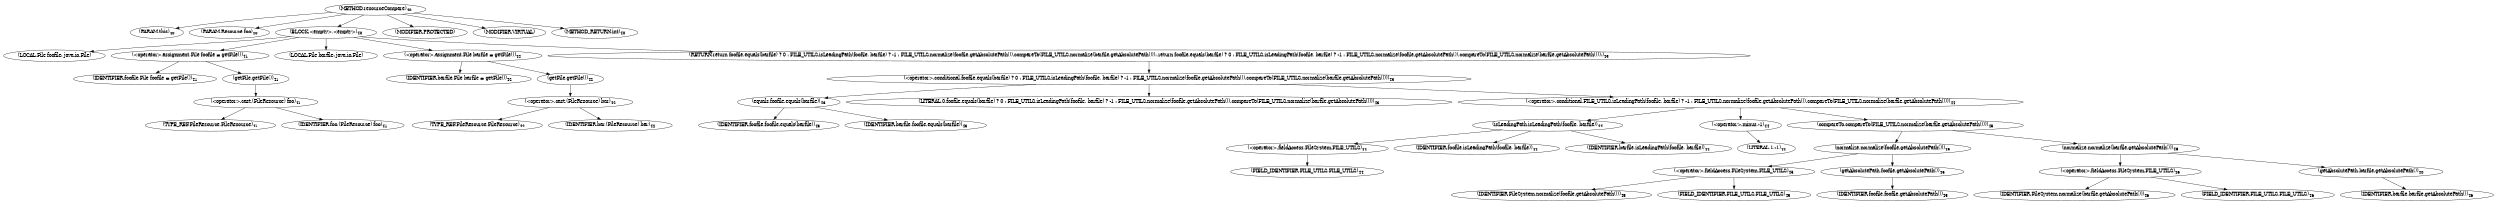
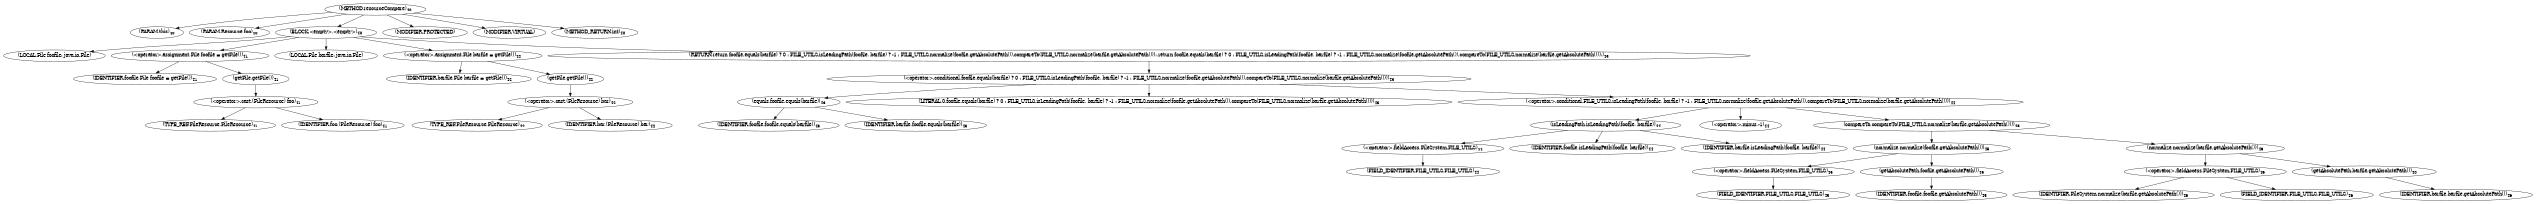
node "(LITERAL,1,-1)": removed
node "(IDENTIFIER,FileSystem,normalize(foofile.getAbsolutePath()))": removed
